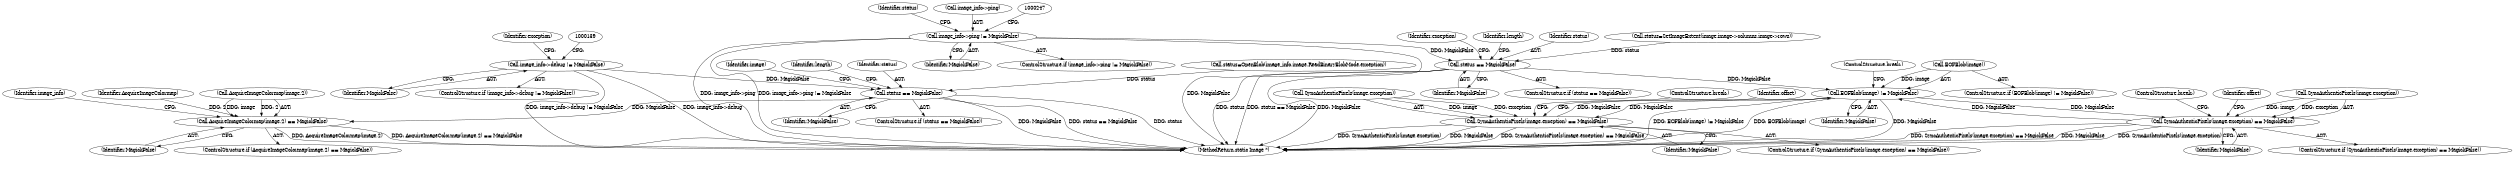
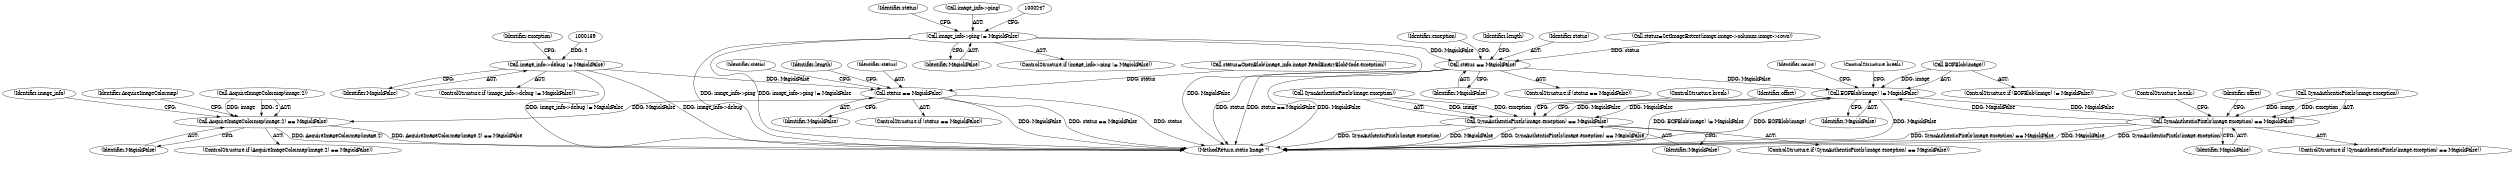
edge "1000139" -> "(Call,image_info->debug != MagickFalse)": label "CFG: " -> "DDG: 2"
node "(Identifier,image)": label "(Identifier,image)" -> "(Identifier,static)"
node "(Identifier,count)": added
edge "(Identifier,AcquireImageColormap)" -> "(Call,AcquireImageColormap(image,2) == MagickFalse)": label "DDG: 2" -> "CFG: "
